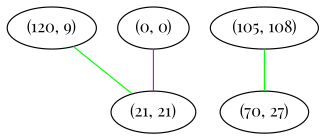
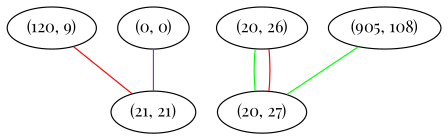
node "(20, 26)": added
node "(105, 108)": label "(105, 108)" -> "(905, 108)"
edge "(120, 9)" -- "(21, 21)": color green -> red
node "(70, 27)": label "(70, 27)" -> "(20, 27)"
